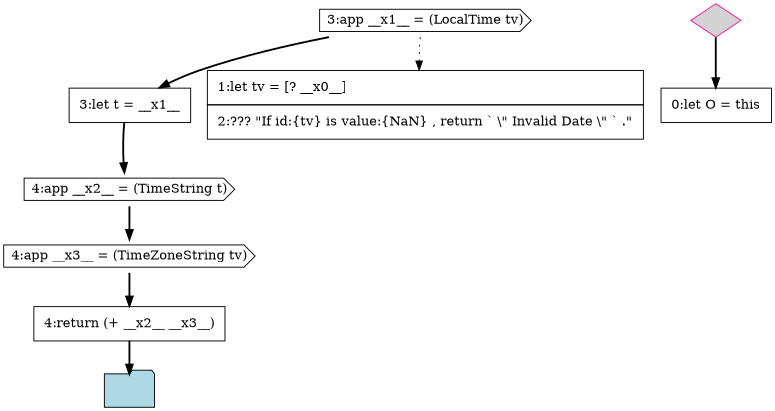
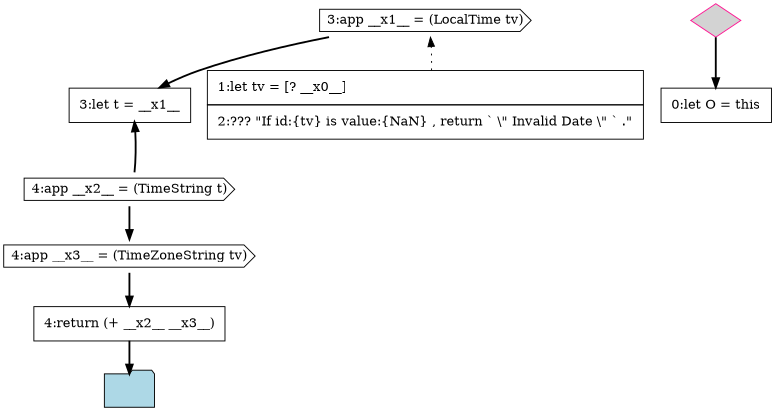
edge "3:app __x1__ = (LocalTime tv)" -> "1:let tv = [? __x0__]": reversed
edge "3:let t = __x1__" -> "4:app __x2__ = (TimeString t)": reversed
